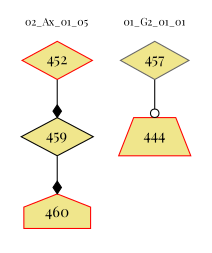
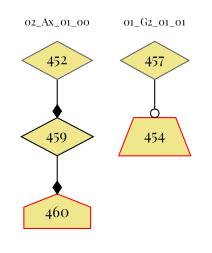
cluster "02_Ax_01_05": label "02_Ax_01_05" -> "02_Ax_01_00"
node "452": color red -> gray40
node "444": label "444" -> "454"
